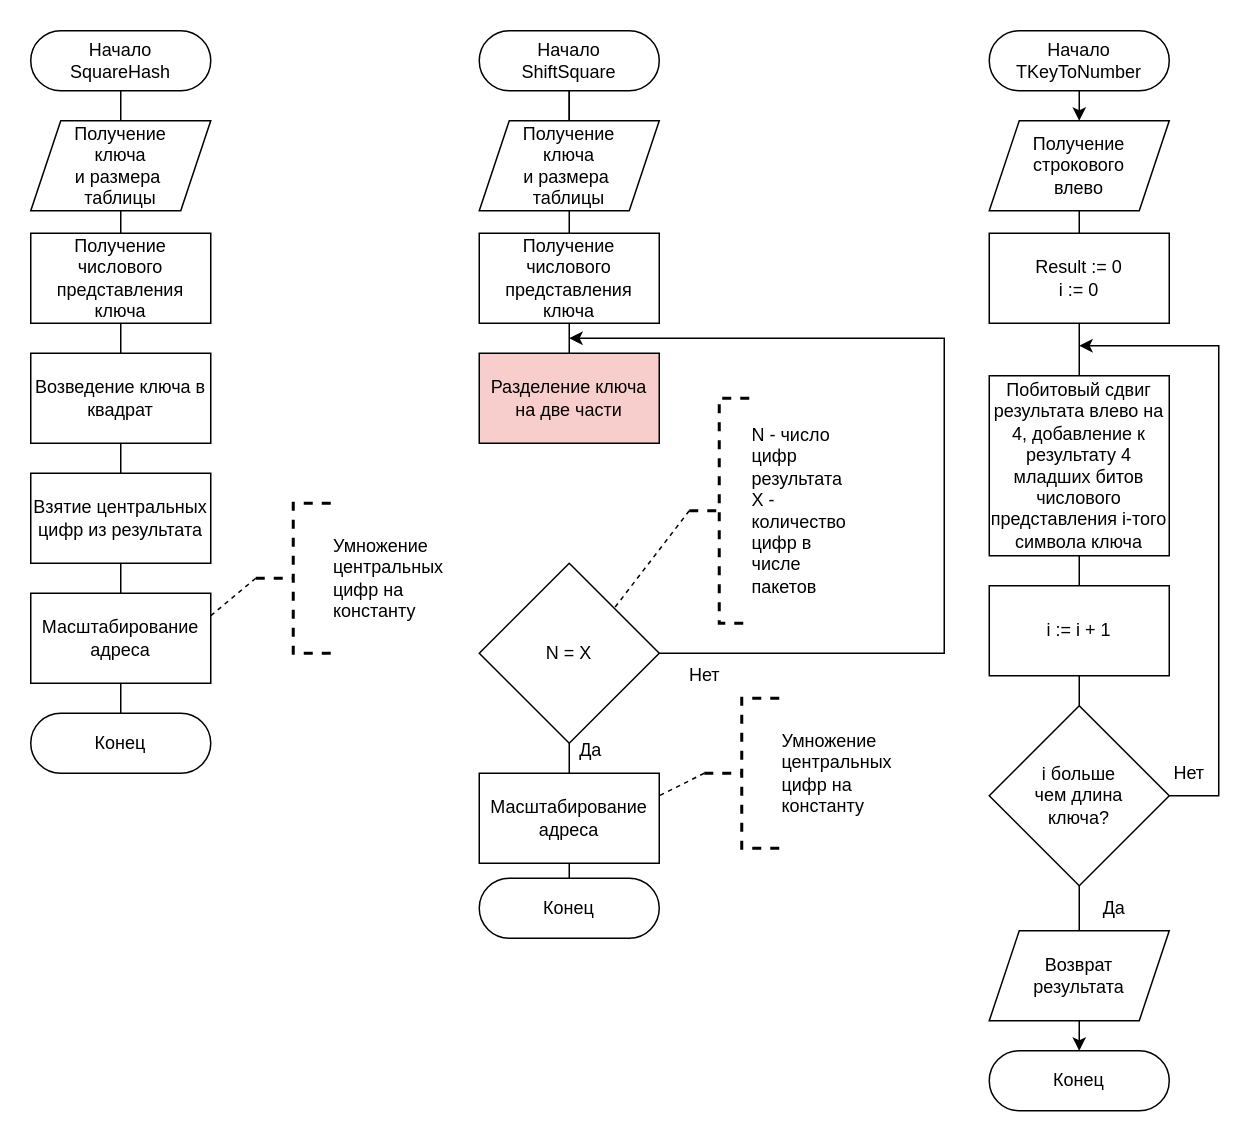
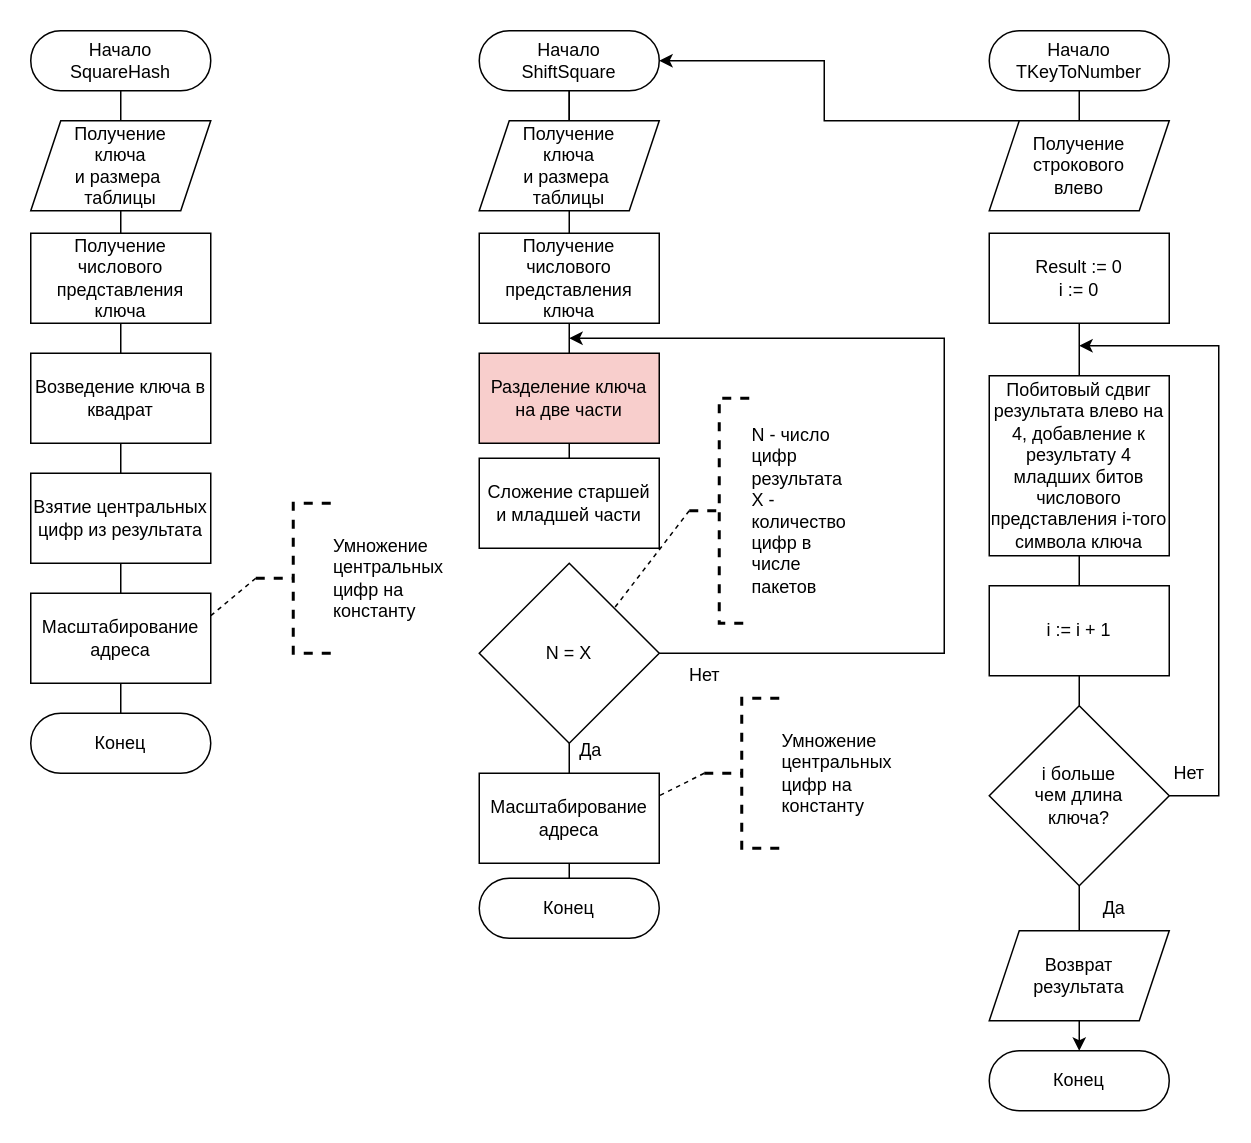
edge "Начало TKeyToNumber" -> "Получение строкового влево": now "Начало TKeyToNumber" -> "Начало ShiftSquare"
edge "Получение строкового влево" -- "Result := 0 i := 0": removed
edge "Разделение ключа на две части" -- "Сложение старшей и младшей части": added
node "Сложение старшей и младшей части": added
